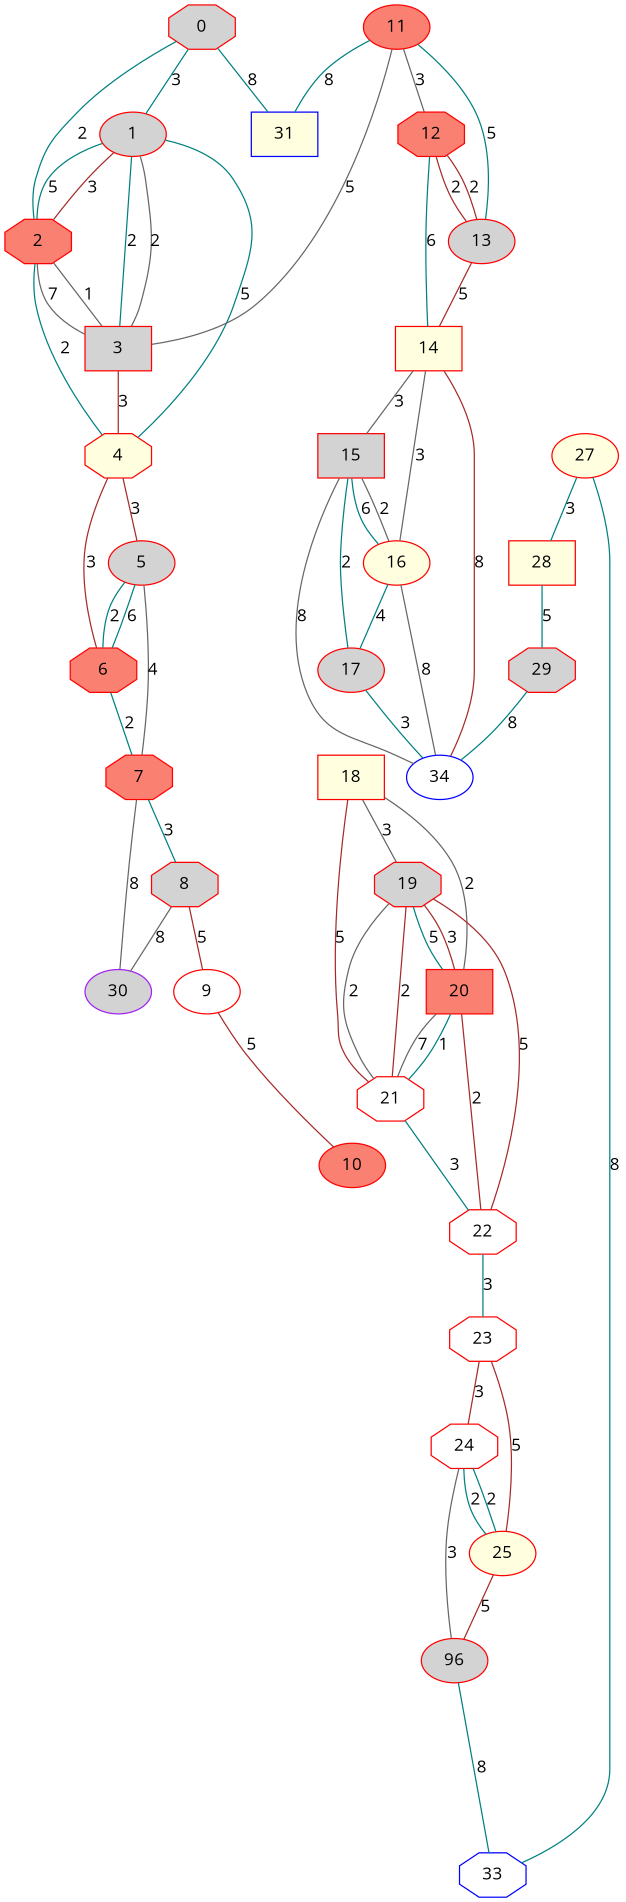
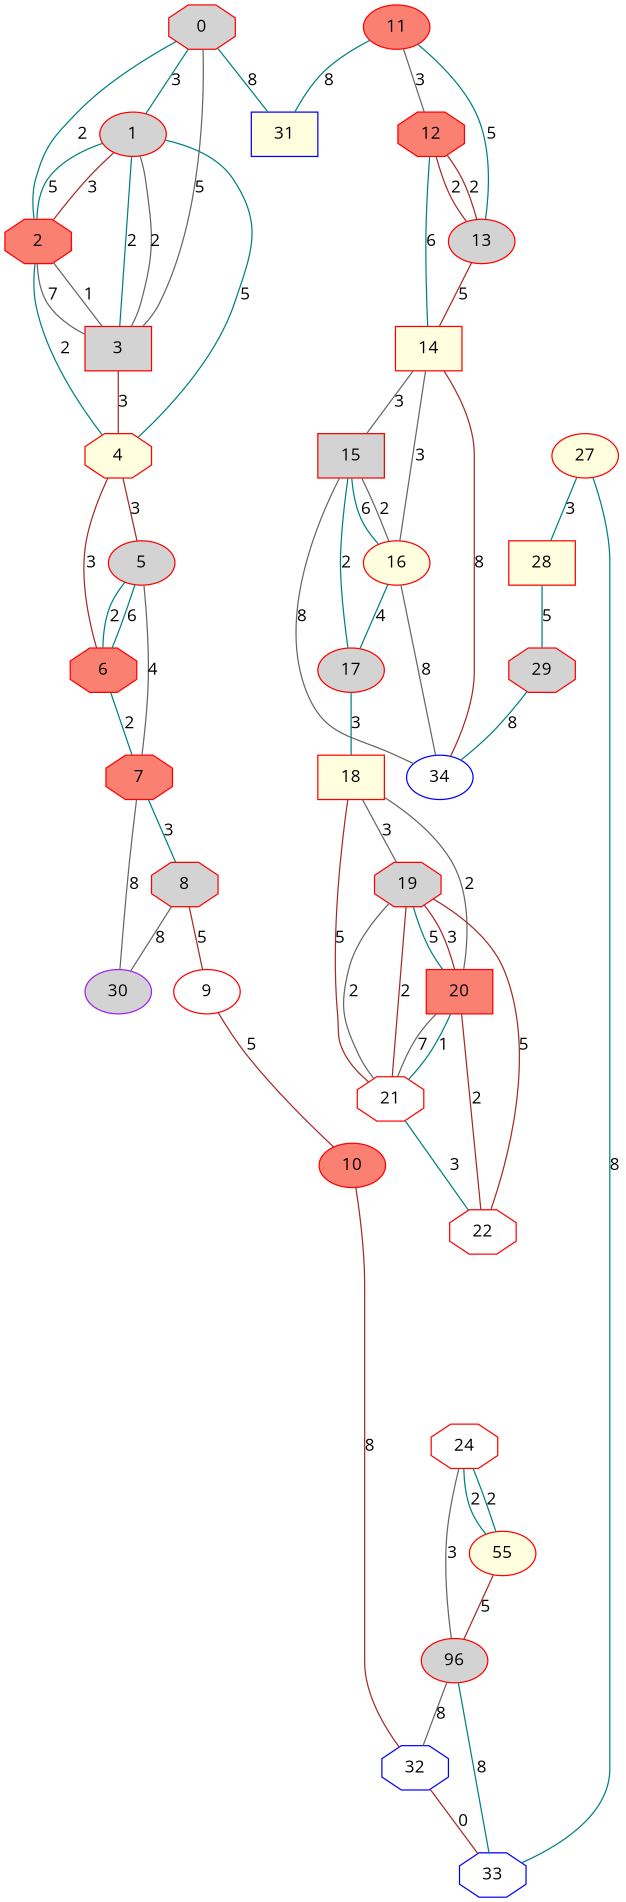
edge "11" -- "3": now "0" -- "3"
edge "17" -- "34": now "17" -- "18"
node "23": removed
node "25": label "25" -> "55"
node "32": added
